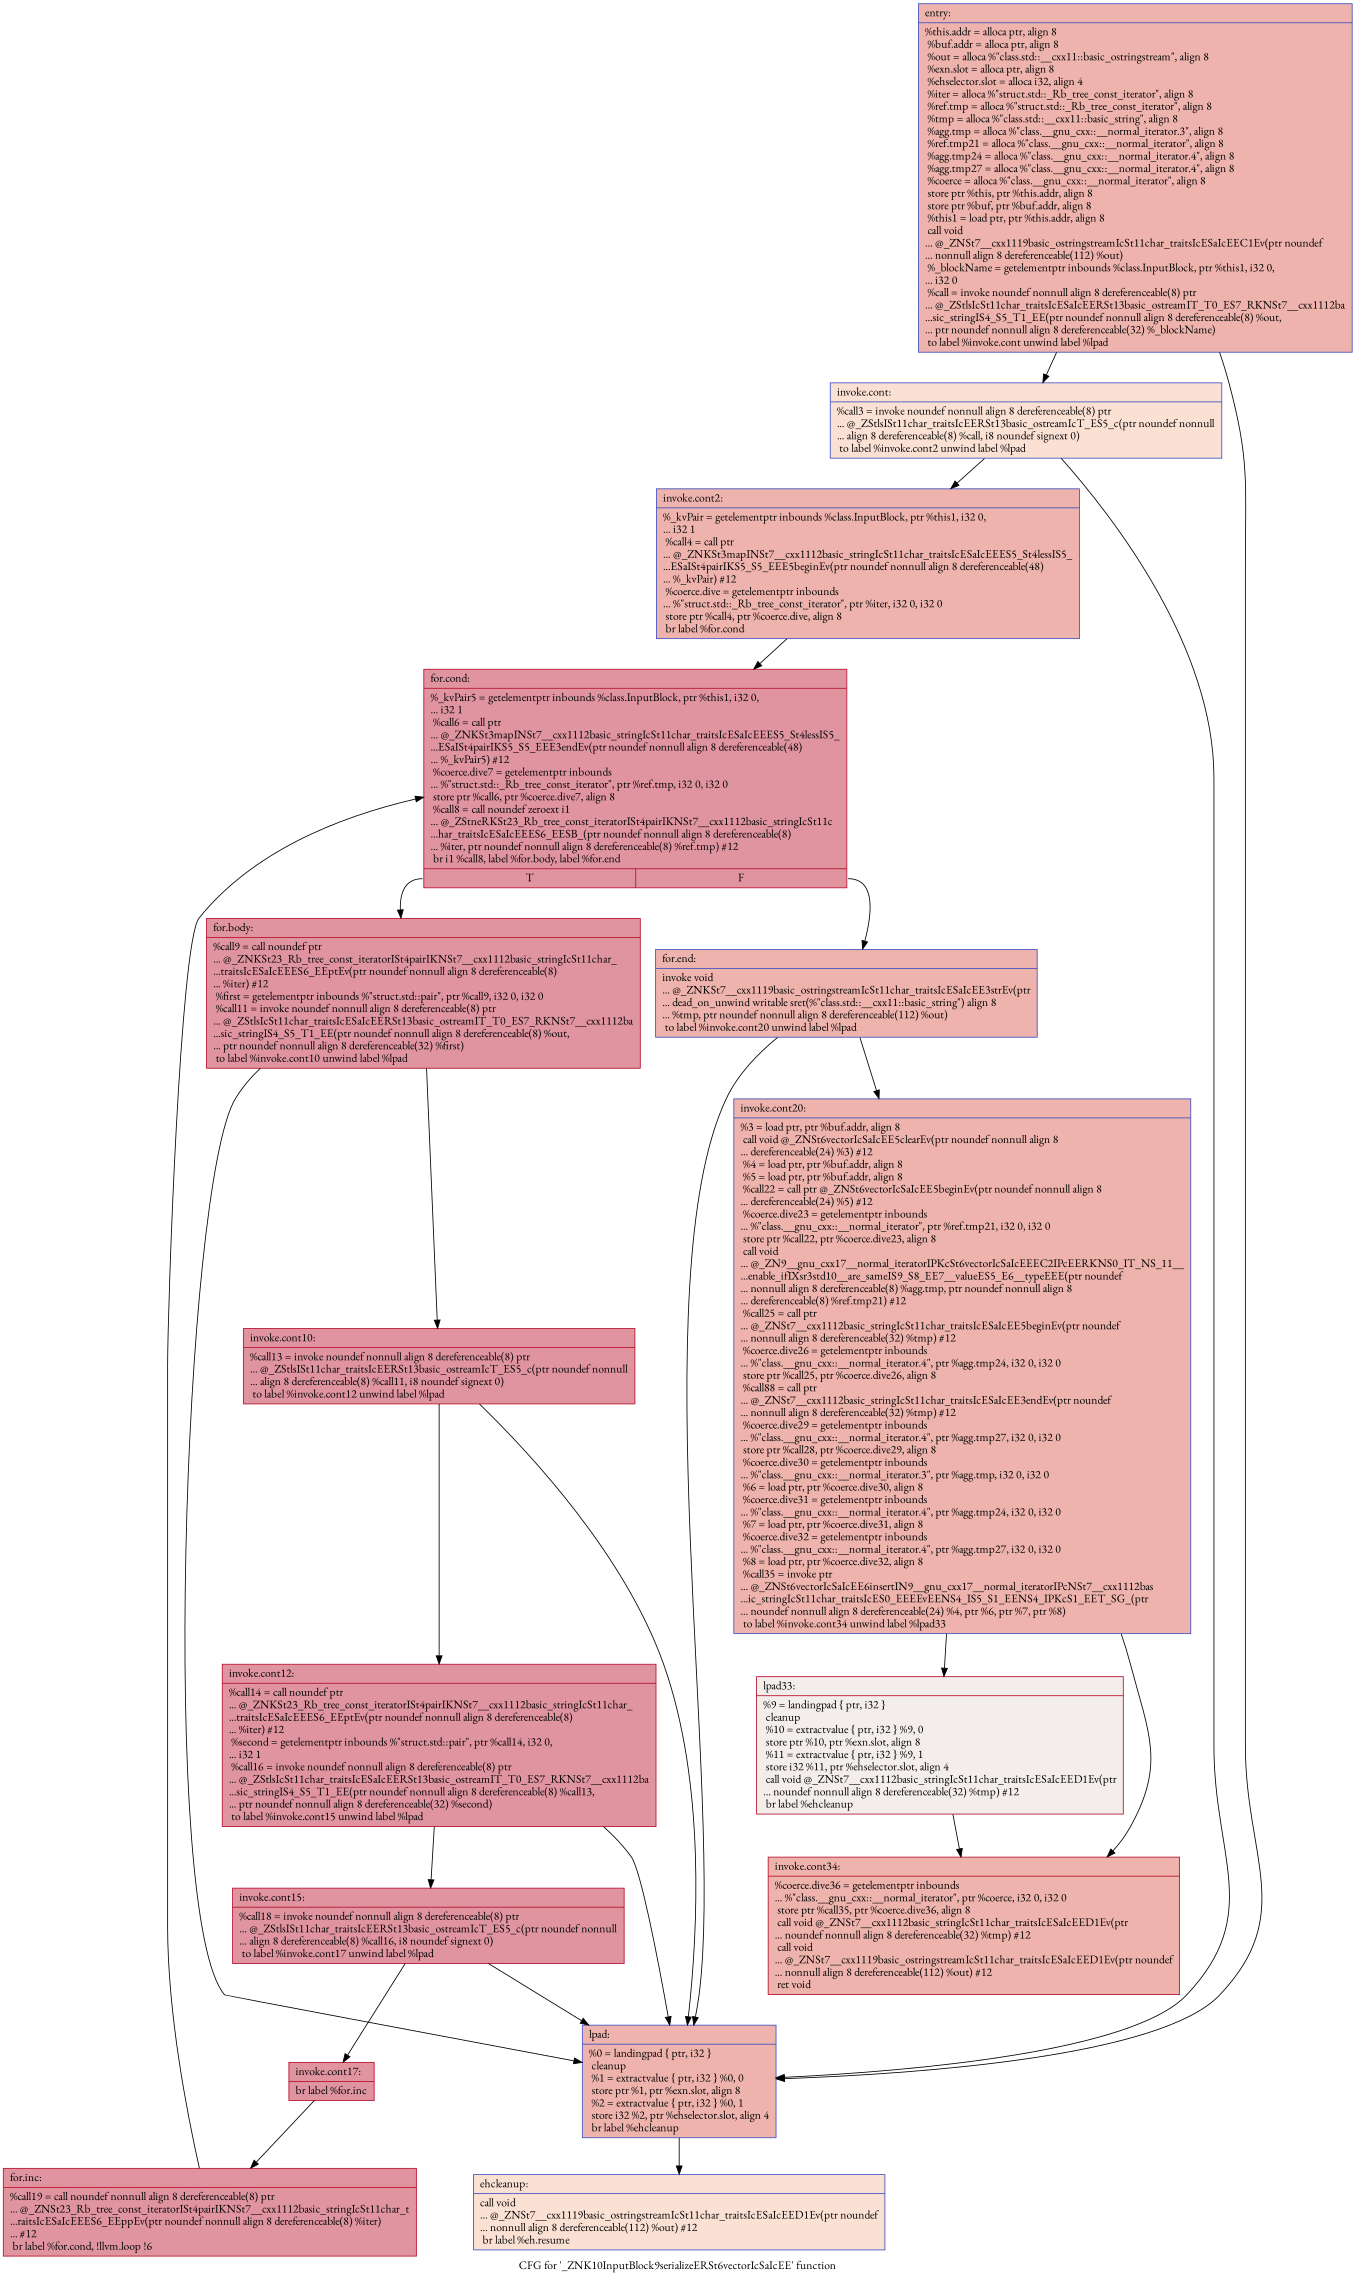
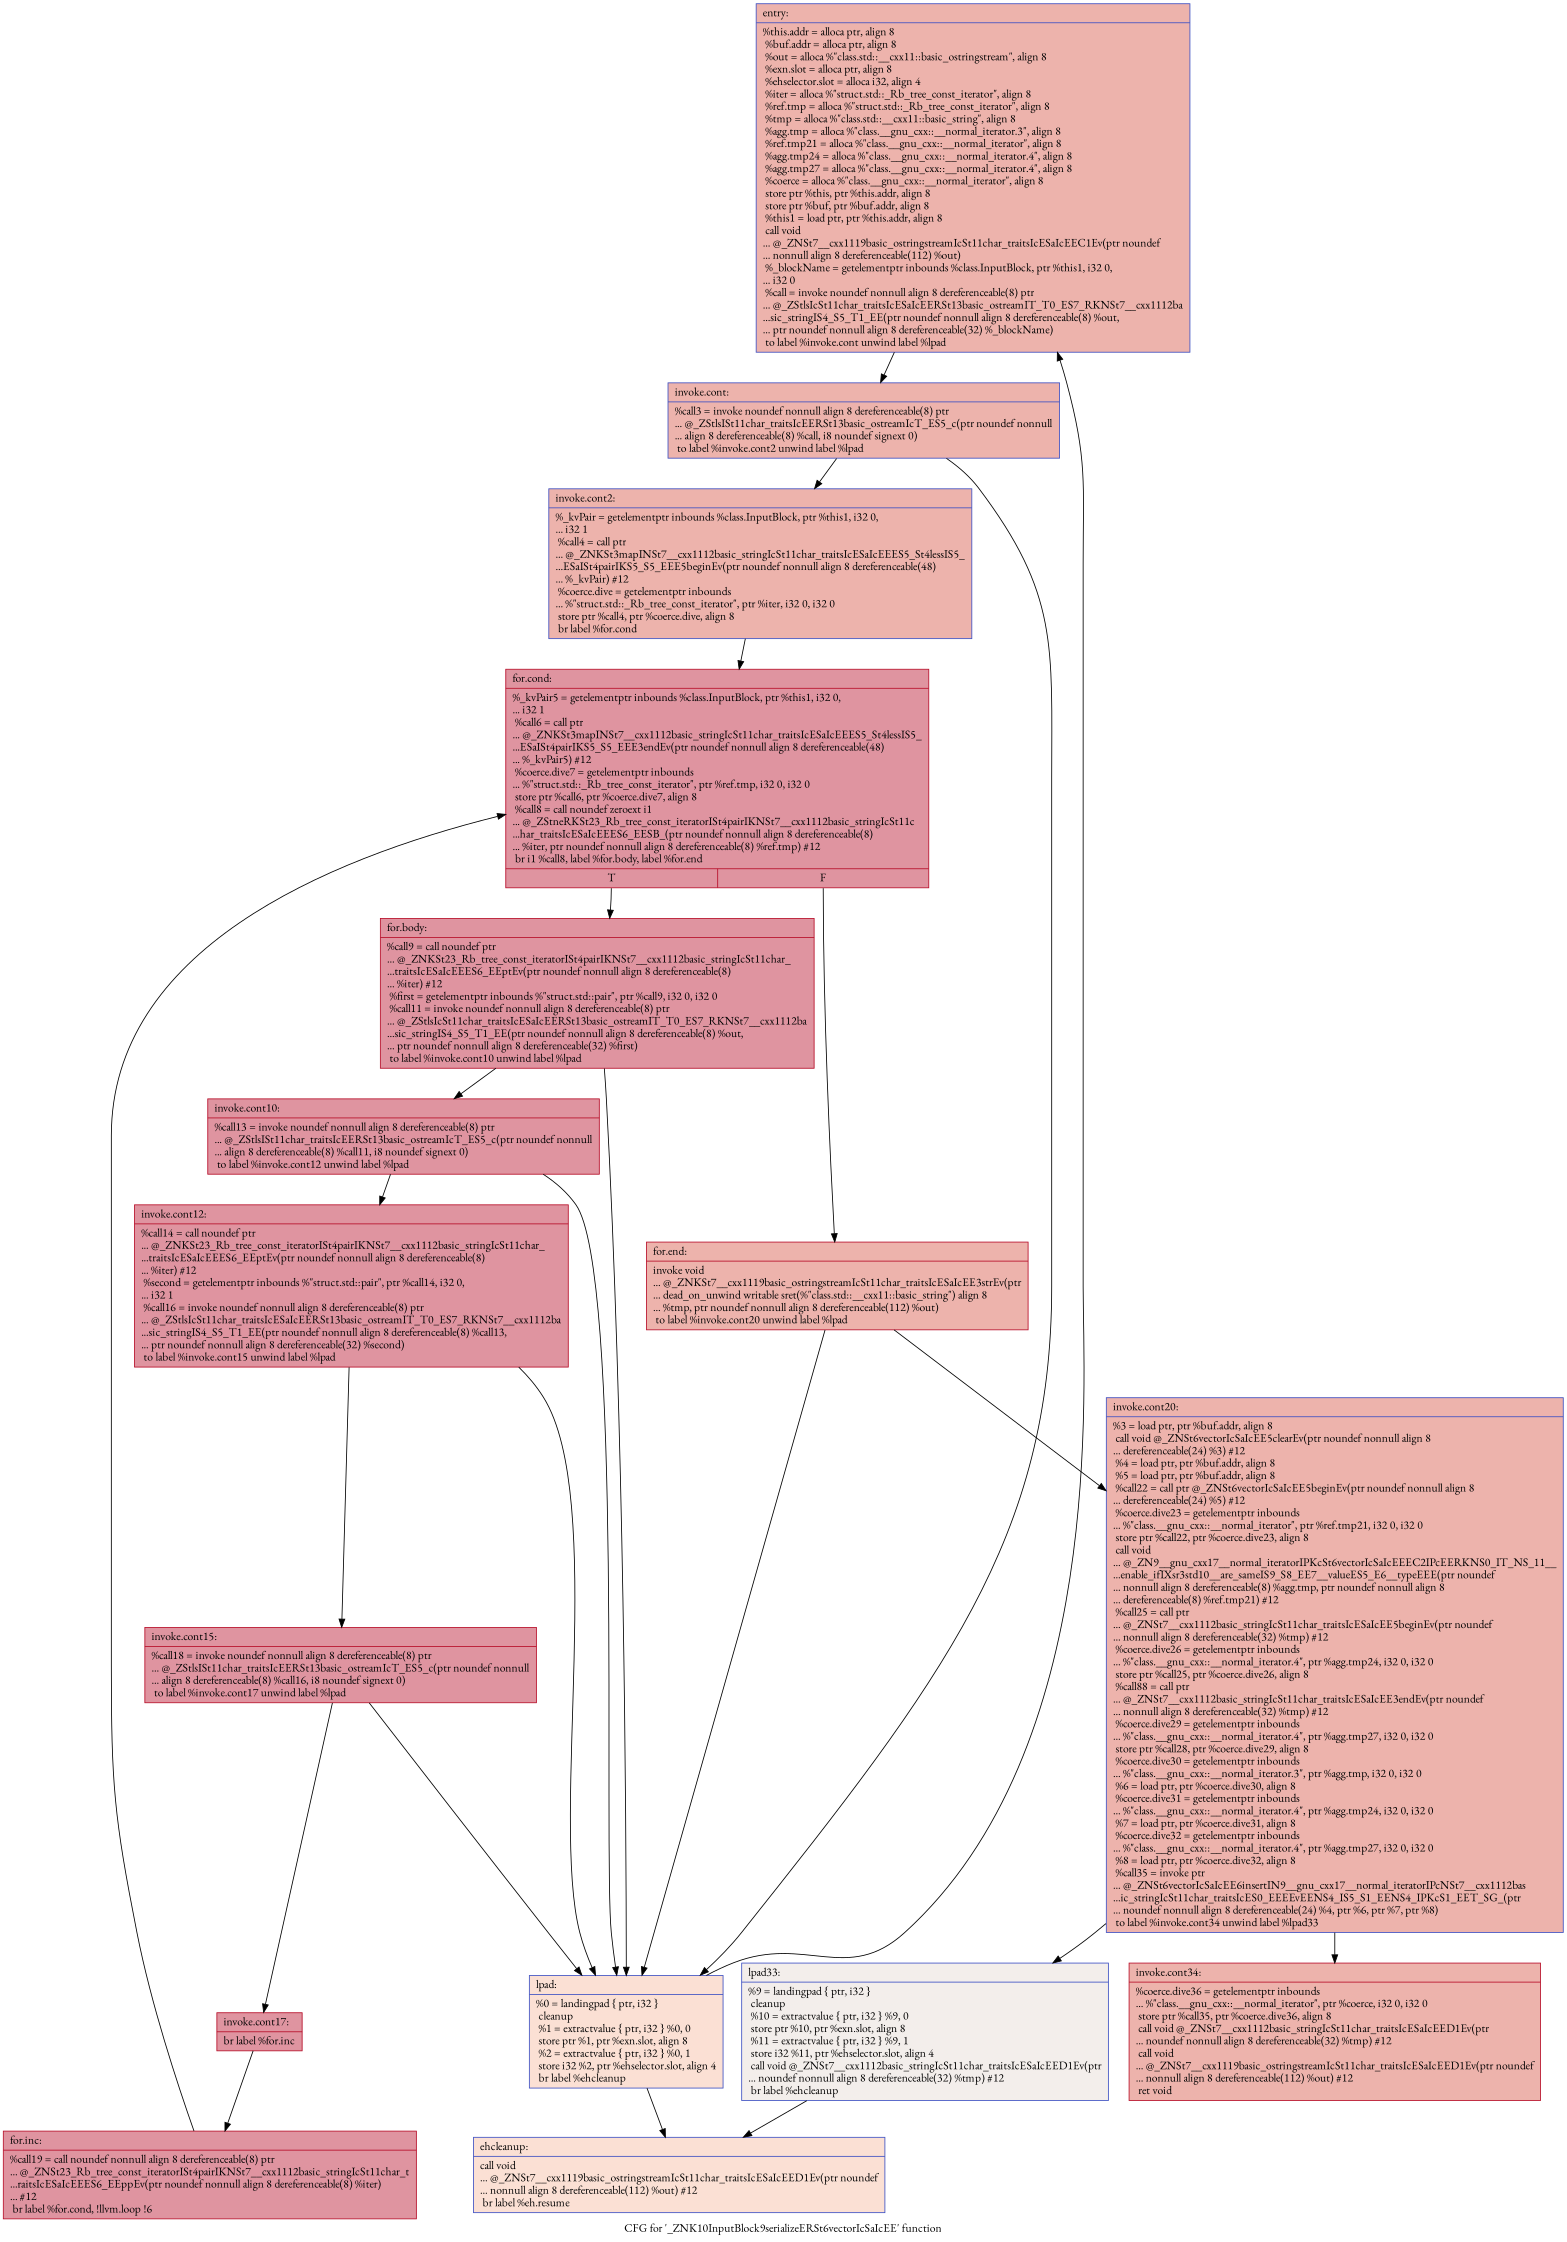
node "invoke.cont:": fillcolor #f7b99e70 -> #d6524470
node "for.end:": color #3d50c3ff -> #b70d28ff
edge "entry:" -> "lpad:": reversed
node "lpad33:": color #b70d28ff -> #3d50c3ff
edge "lpad33:" -> "invoke.cont34:": now "lpad33:" -> "ehcleanup:"
node "lpad:": fillcolor #d6524470 -> #f7b99e70
